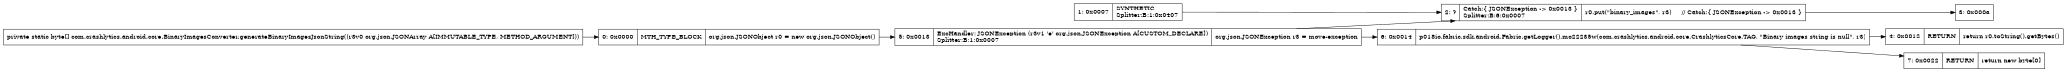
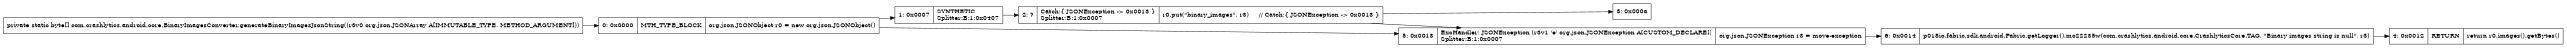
node "2: ?": text "Splitter:B:6:0x0007" -> "Splitter:B:1:0x0007"
edge "0: 0x0000" -> "1: 0x0007": added
edge "5: 0x0013" -> "2: ?": reversed
node "4: 0x0012": text "return r0.toString().getBytes()" -> "return r0.images().getBytes()"
node "7: 0x0022": removed
